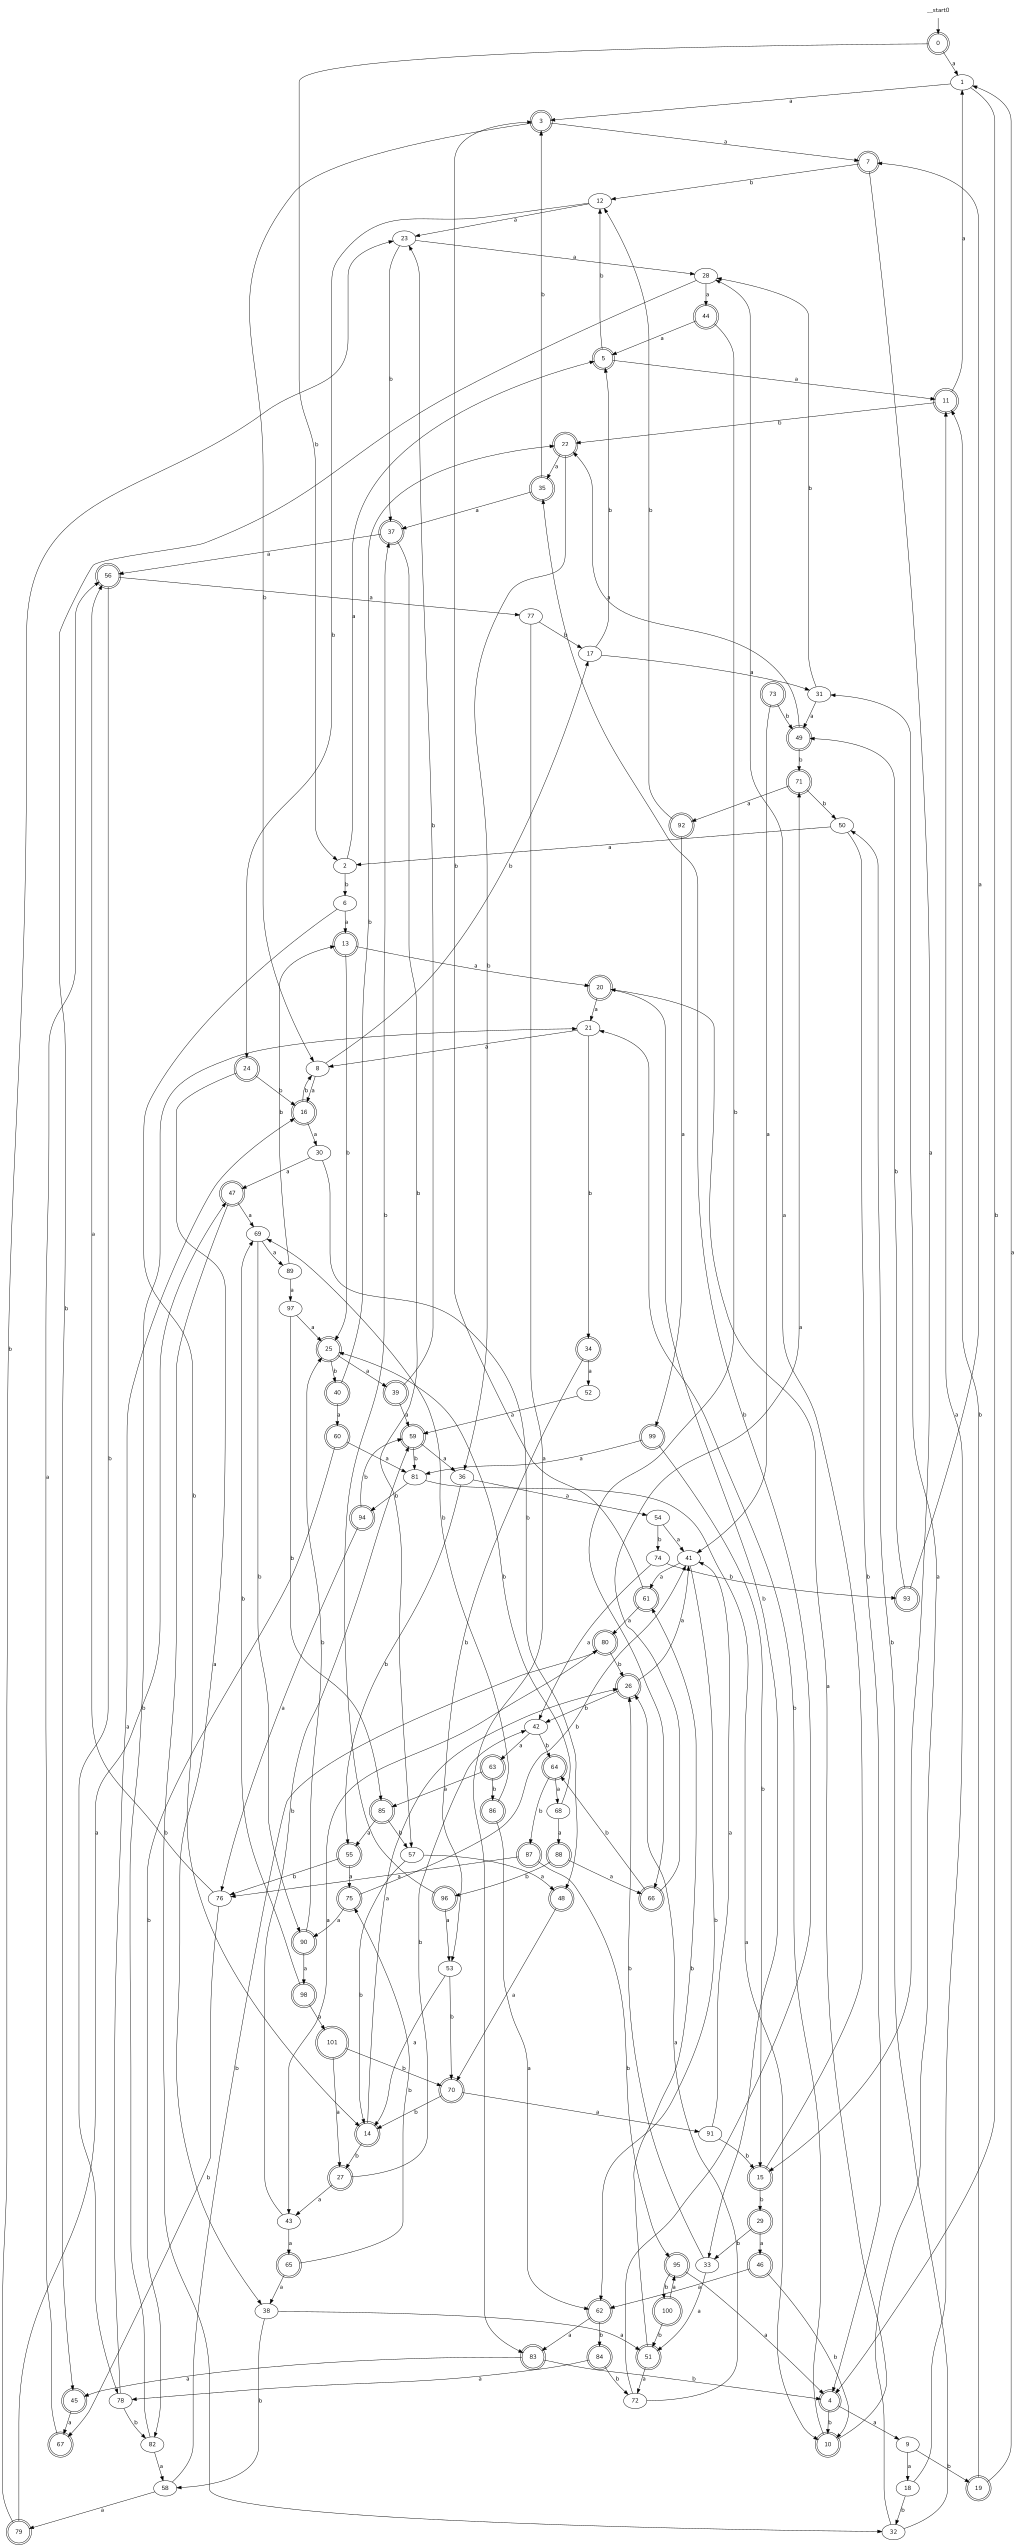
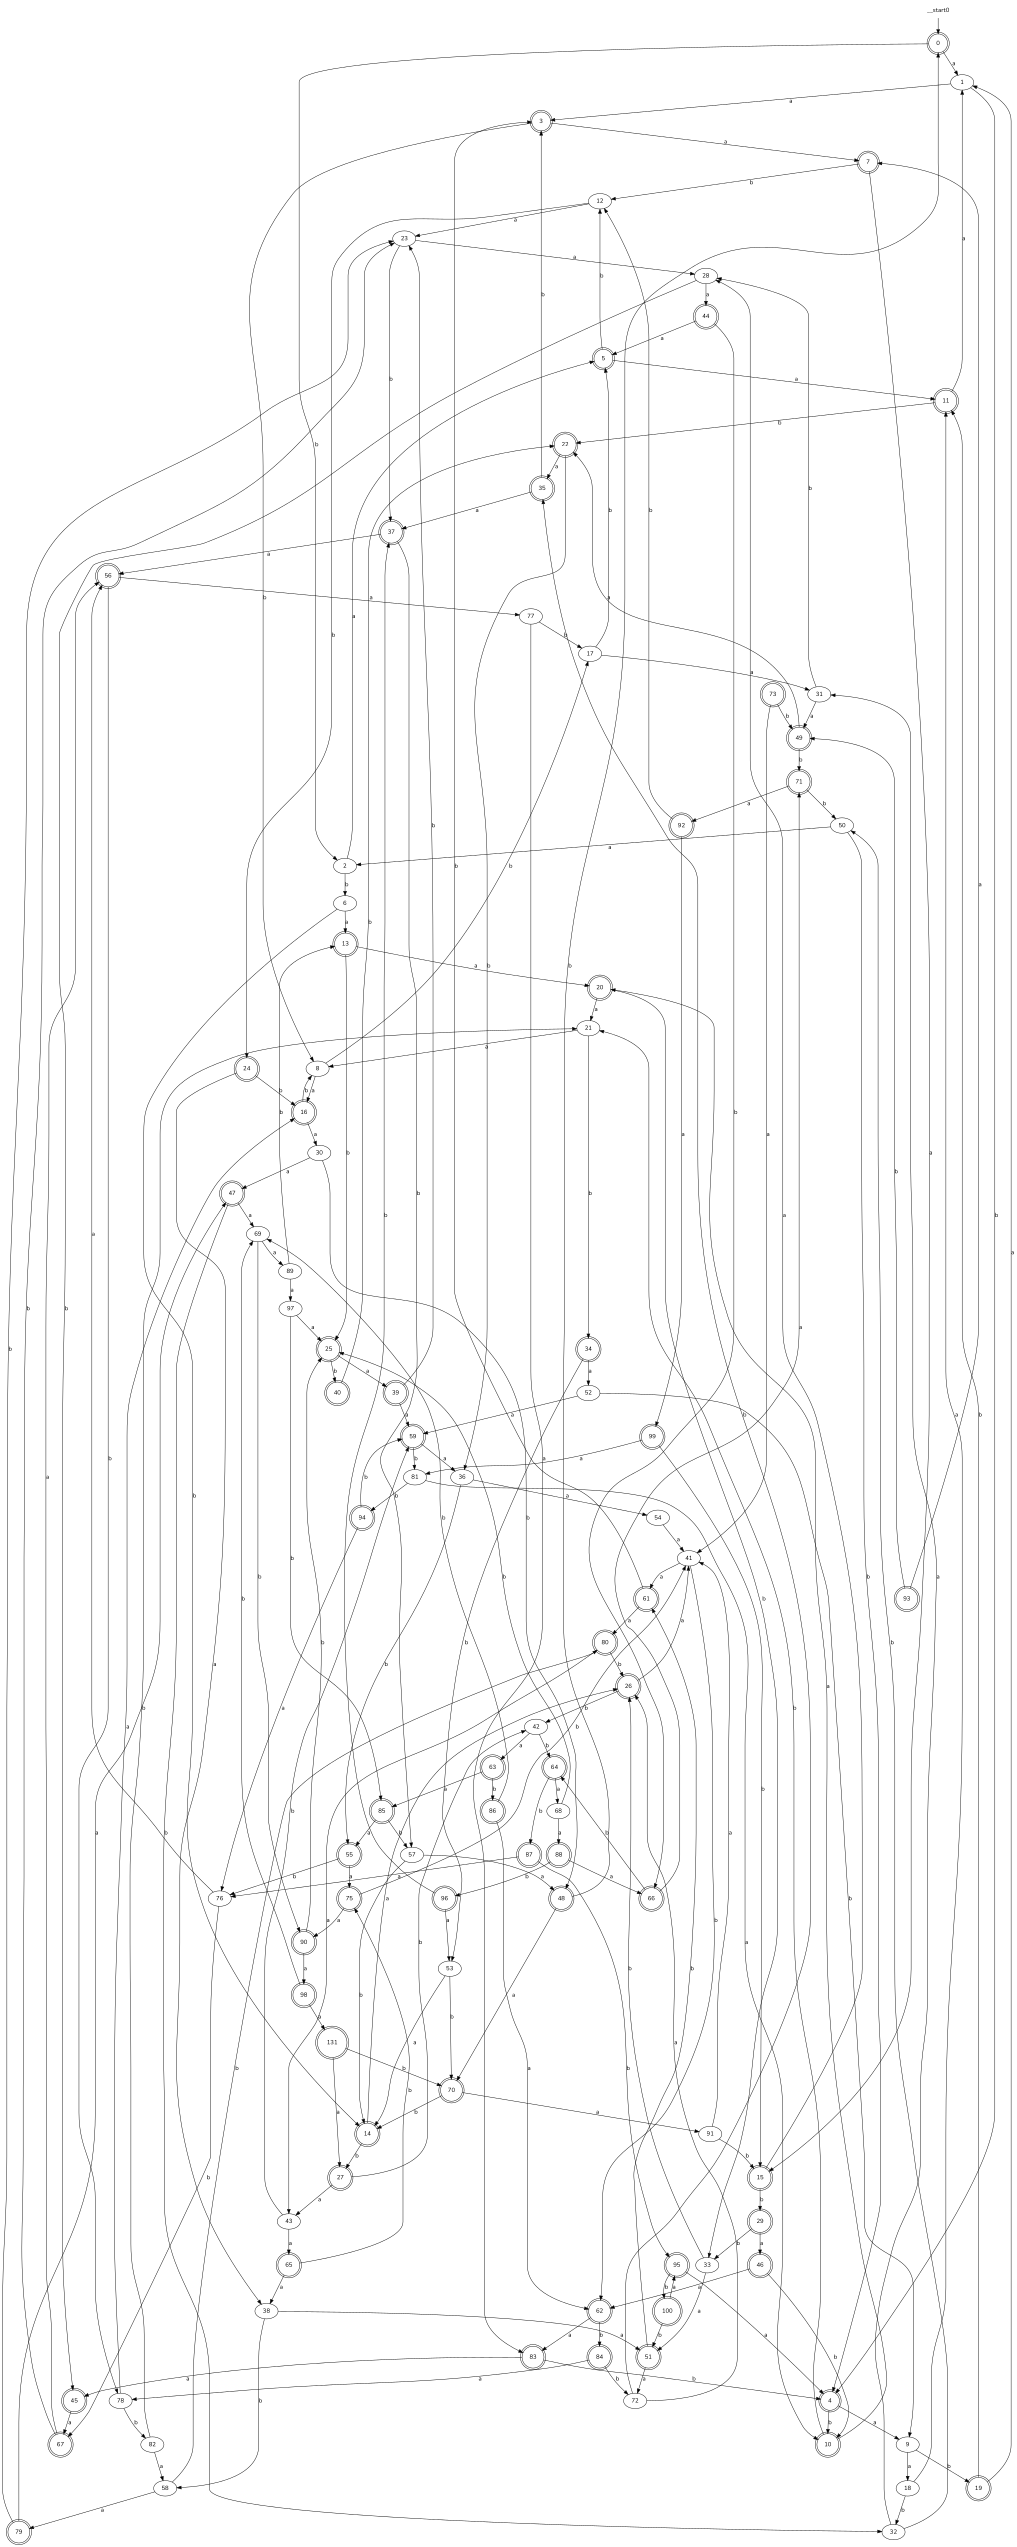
edge "48" -> "0": added, label "b"
edge "67" -> "23": added, label "b"
node "60": removed
node "74": removed
edge "52" -> "9": added, label "b"
node "101": label "101" -> "131"
